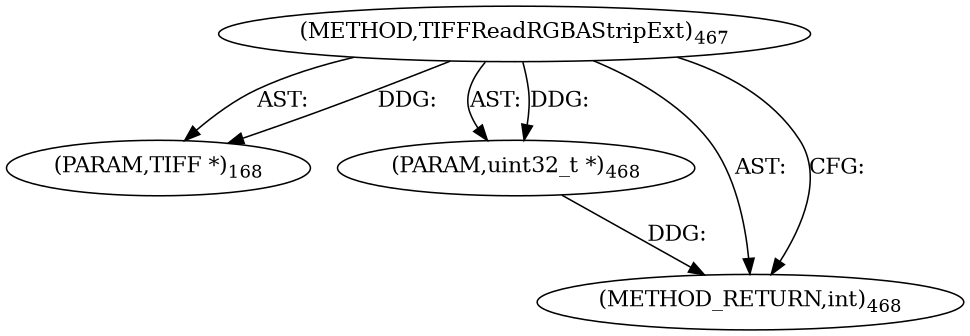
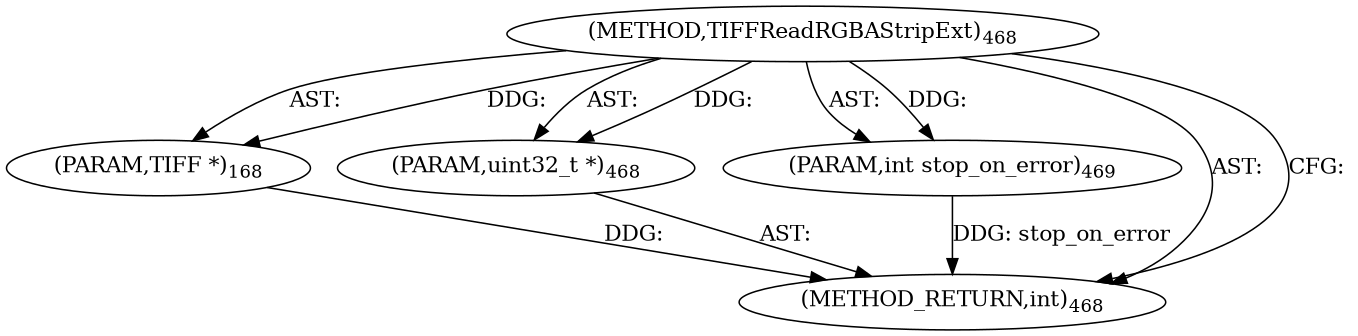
node "(METHOD,TIFFReadRGBAStripExt)": text "467" -> "468"
node "(PARAM,int stop_on_error)": added
edge "(PARAM,TIFF *)" -> "(METHOD_RETURN,int)": added, label "DDG:"
edge "(PARAM,uint32_t *)" -> "(METHOD_RETURN,int)": label "DDG: " -> "AST: "
